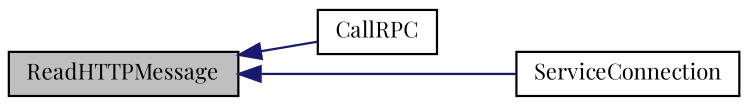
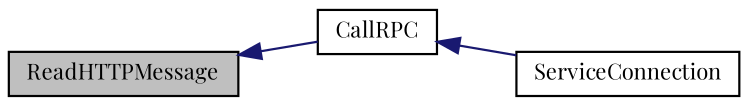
edge "ServiceConnection" -> "ReadHTTPMessage": now "ServiceConnection" -> "CallRPC"
